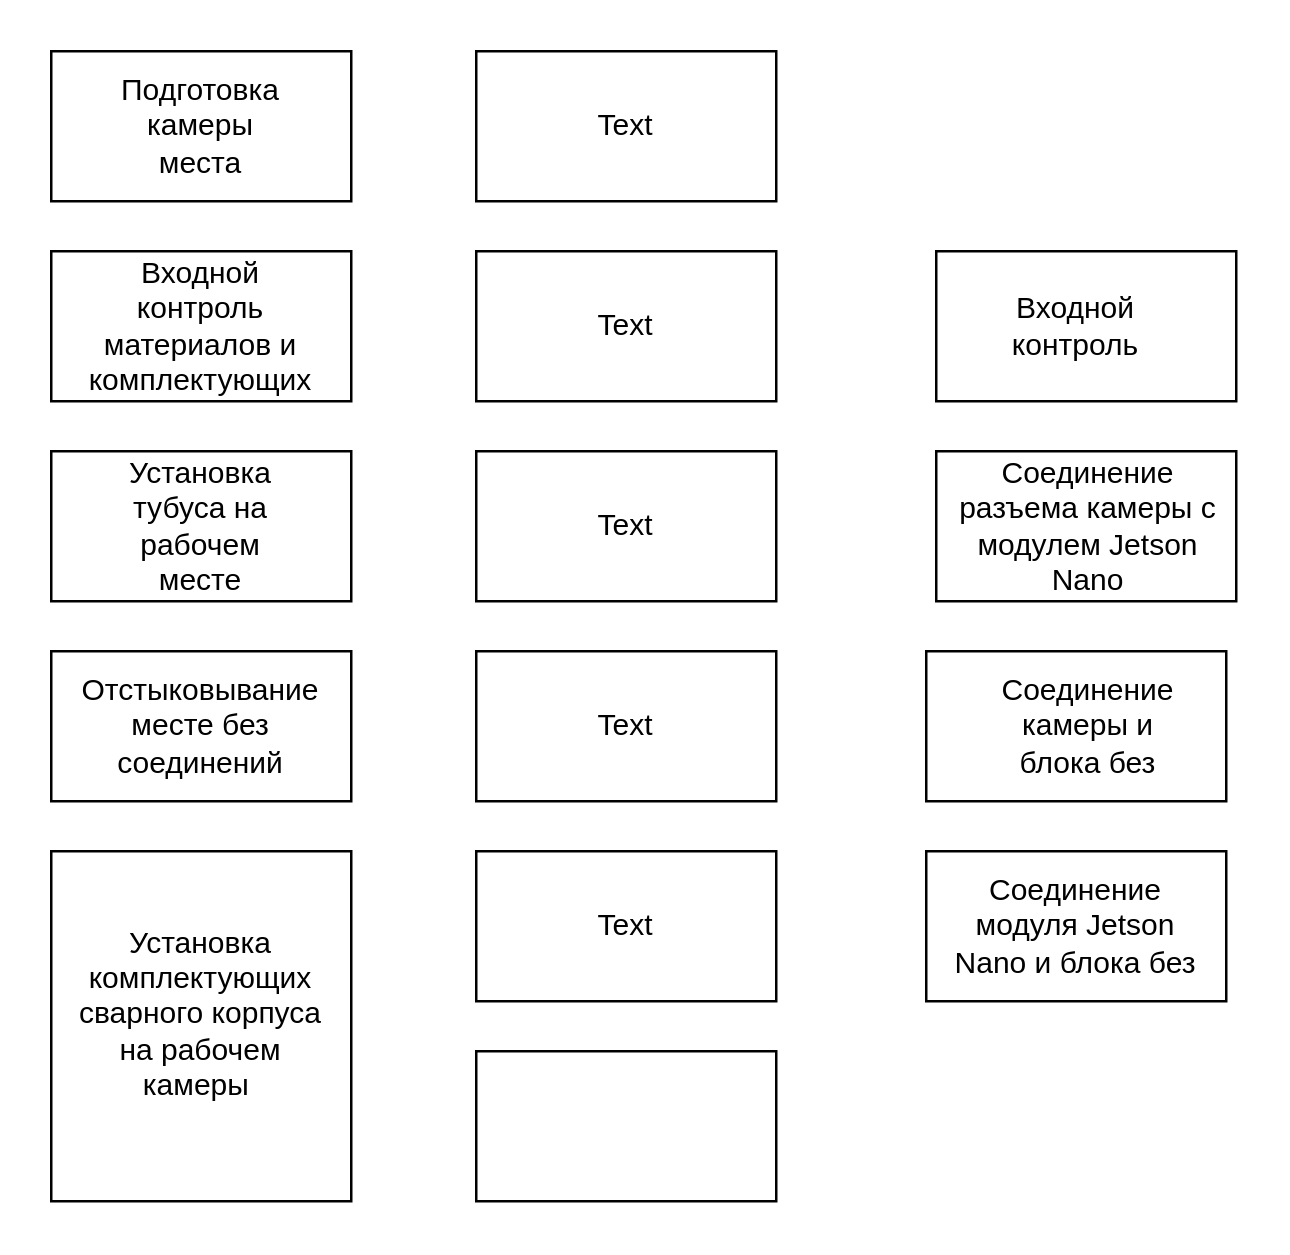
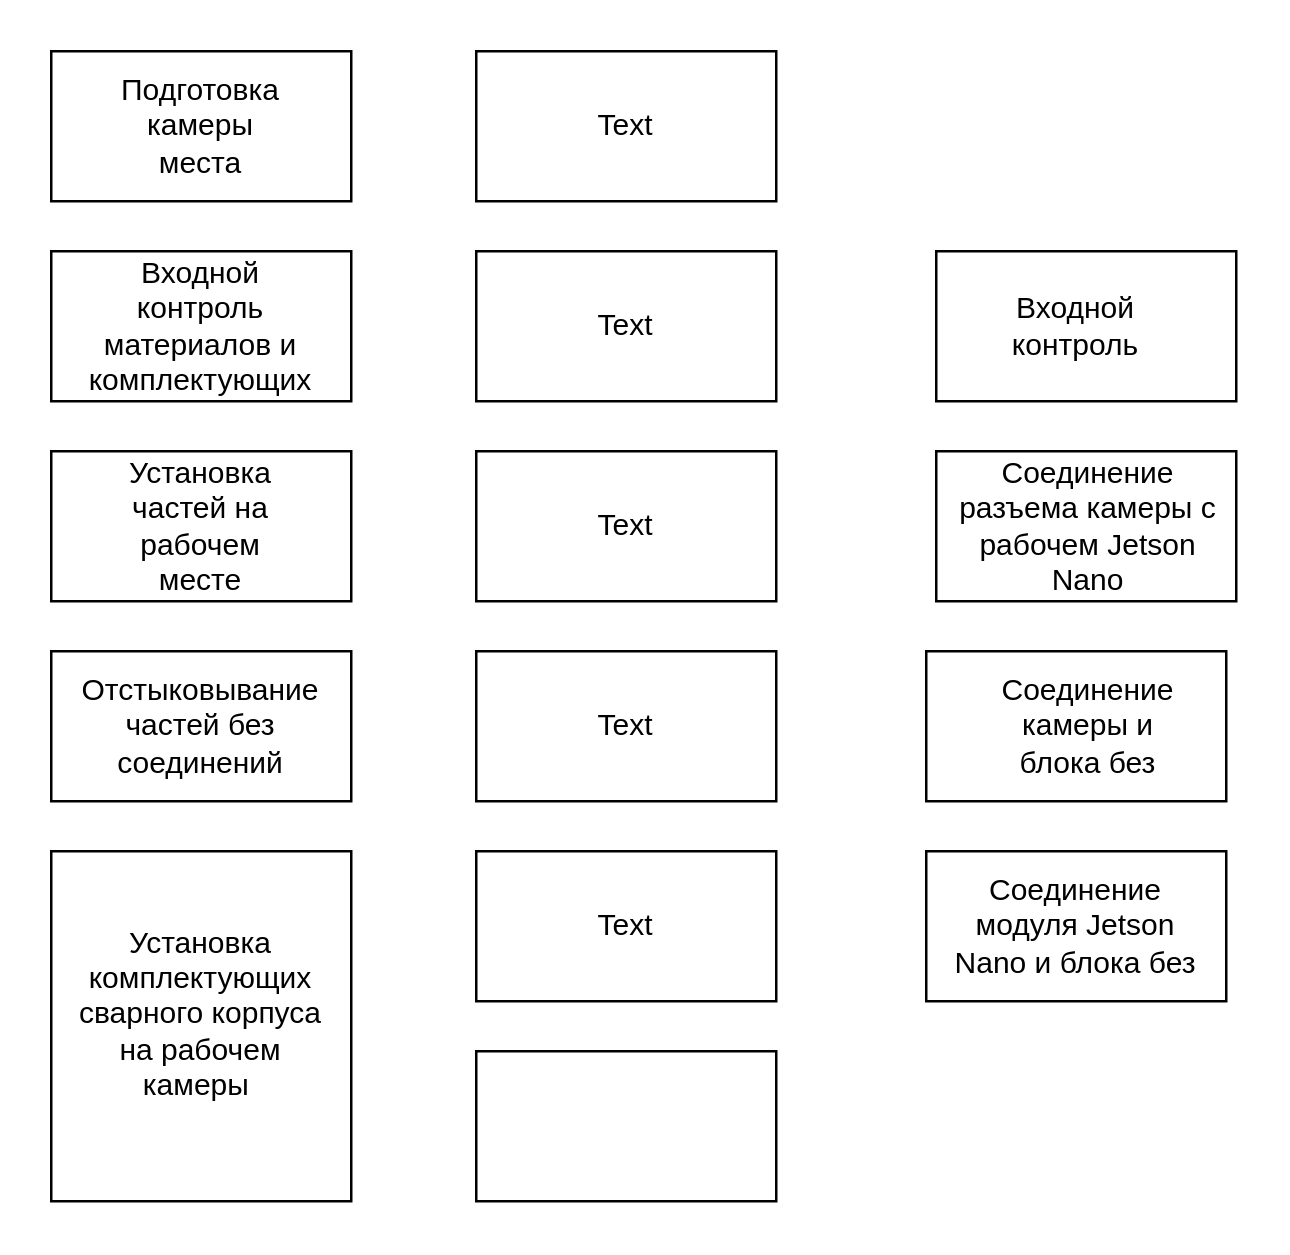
node "Установка тубуса на рабочем месте": label "Установка тубуса на рабочем месте" -> "Установка частей на рабочем месте"
node "Соединение разъема камеры с модулем Jetson Nano": label "Соединение разъема камеры с модулем Jetson Nano" -> "Соединение разъема камеры с рабочем Jetson Nano"
node "Отстыковывание месте без соединений": label "Отстыковывание месте без соединений" -> "Отстыковывание частей без соединений"
